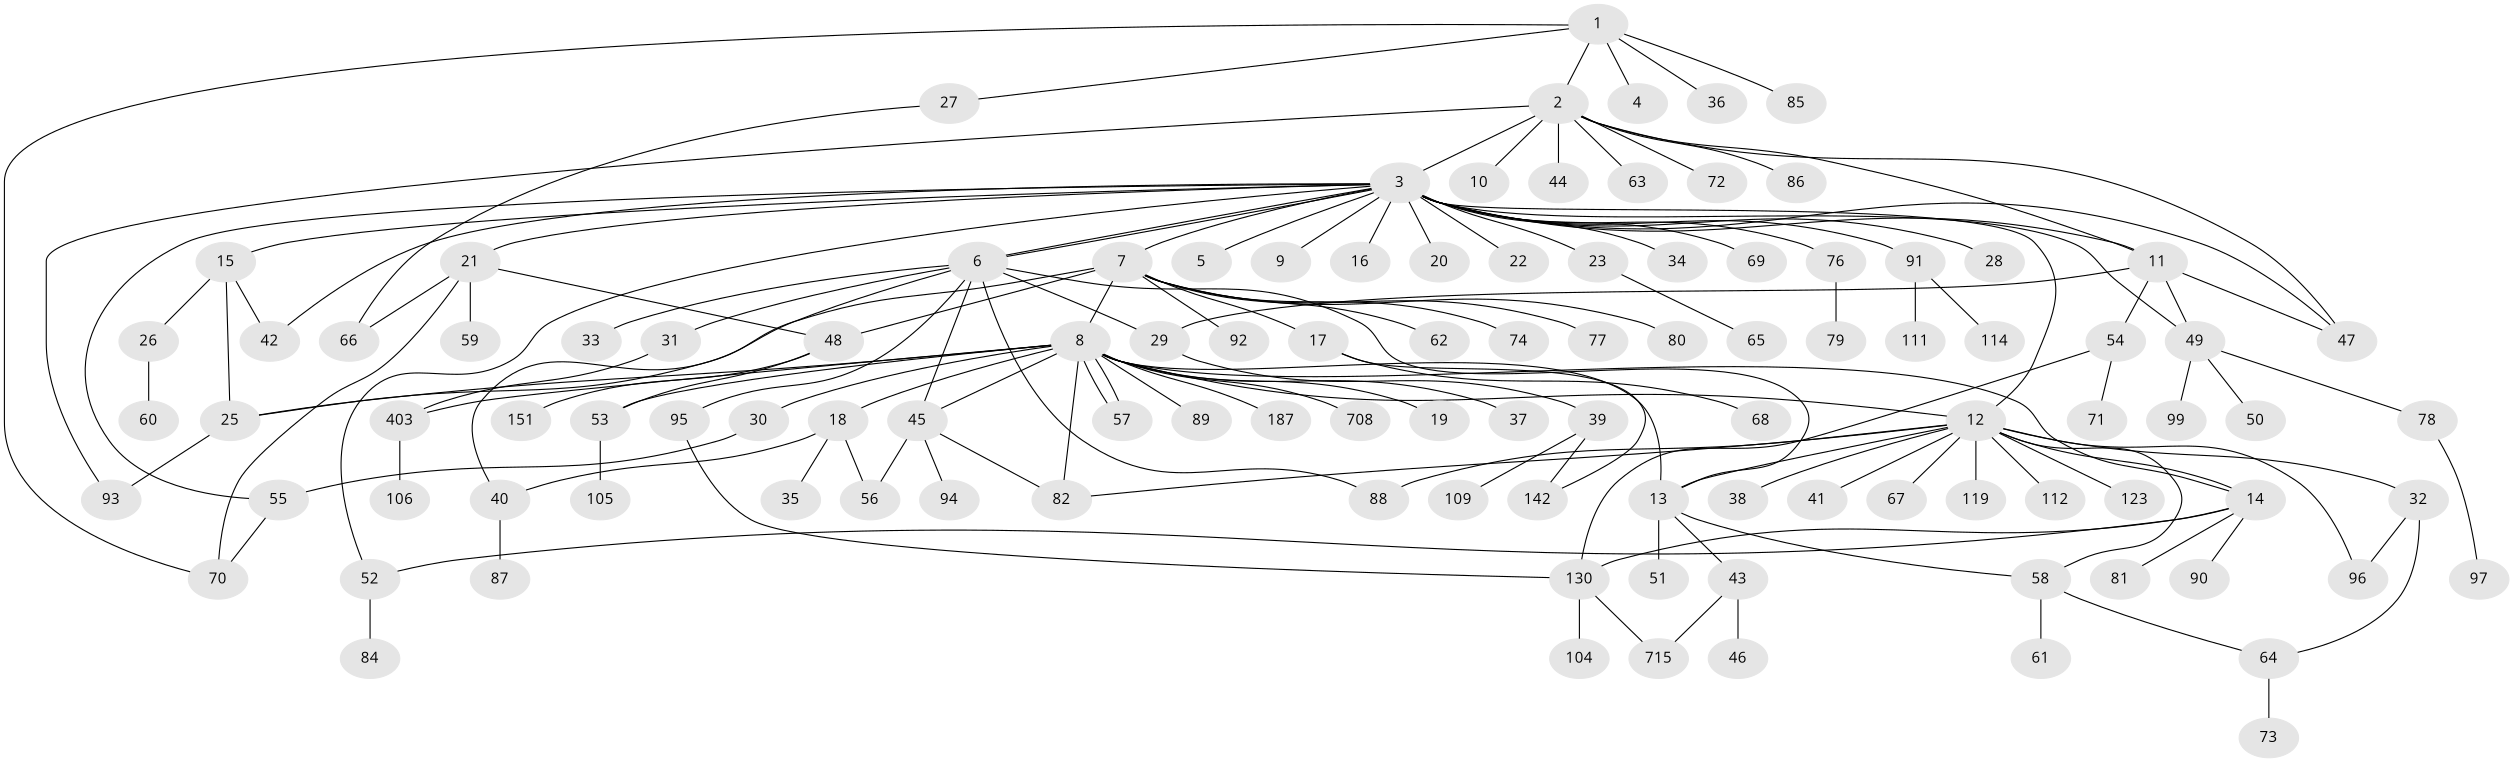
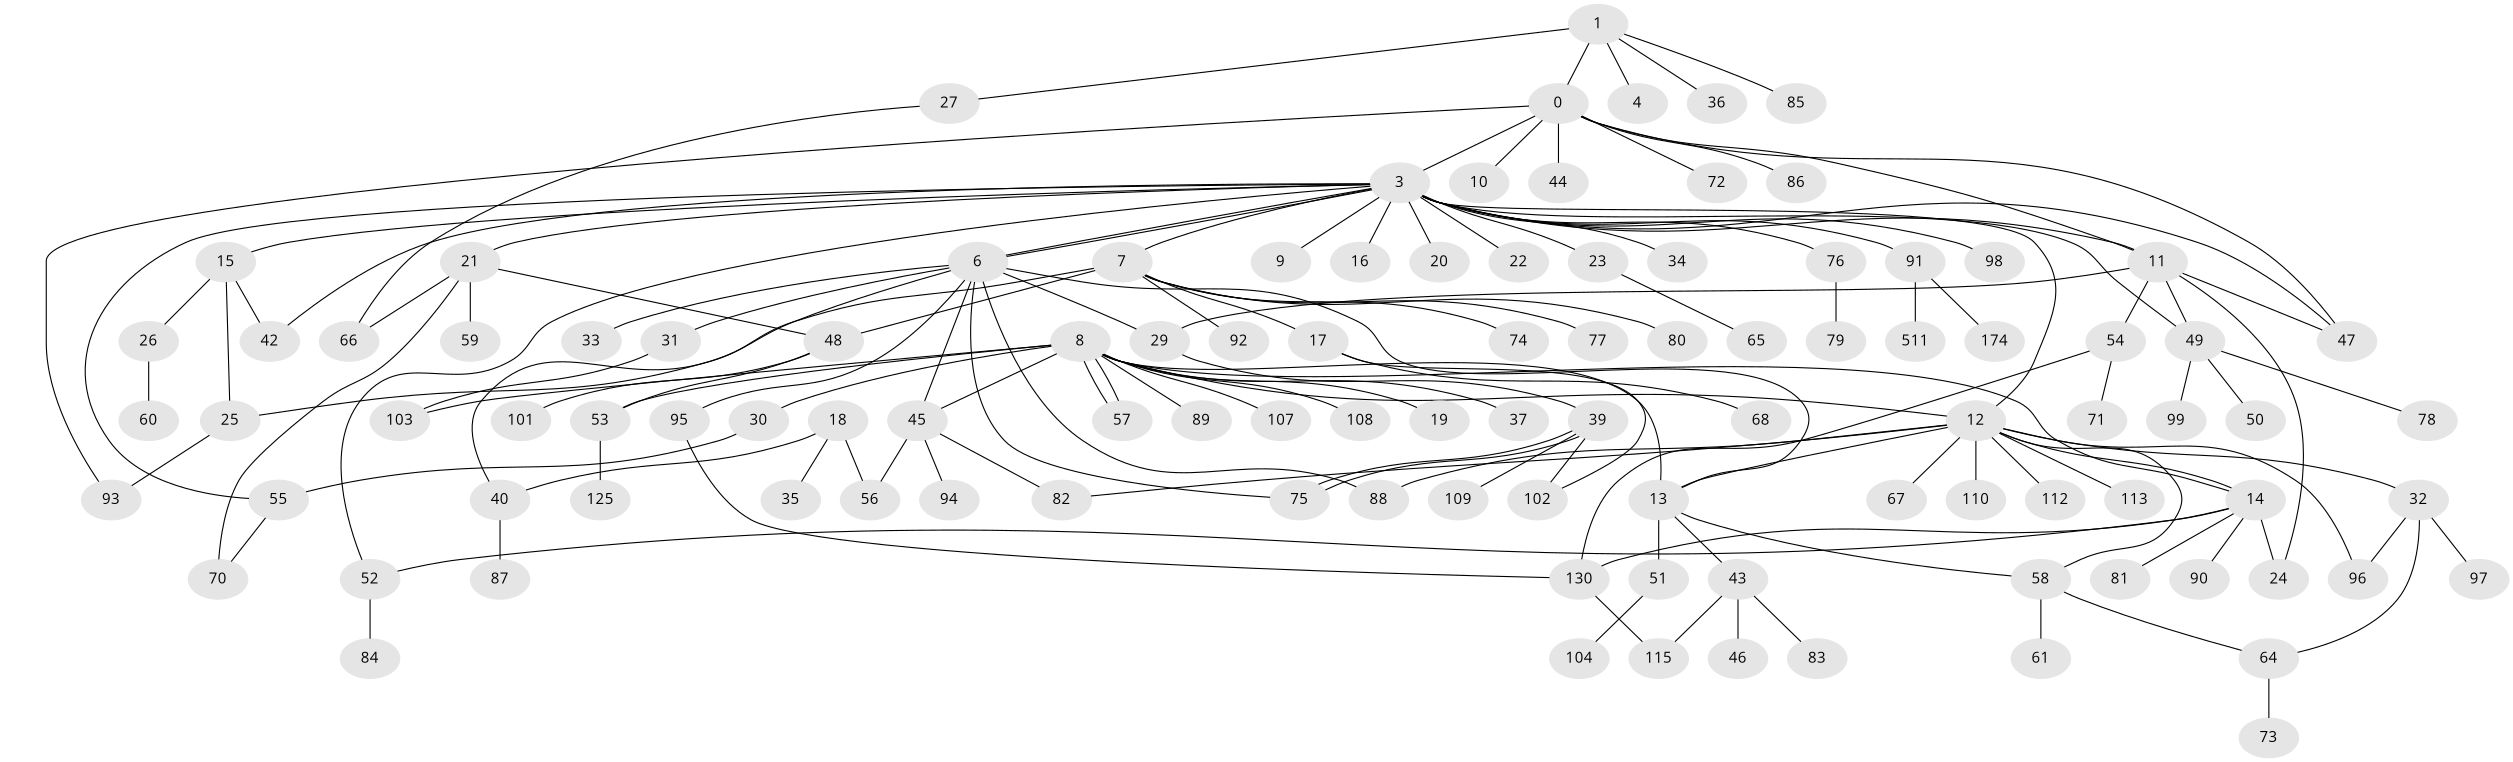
edge "1" -- "70": removed
node "2": label "2" -> "0"
node "63": removed
node "5": removed
node "69": removed
node "28": label "28" -> "98"
edge "7" -- "8": removed
node "62": removed
node "111": label "111" -> "511"
node "114": label "114" -> "174"
edge "8" -- "18": removed
edge "8" -- "25": removed
node "403": label "403" -> "103"
node "151": label "151" -> "101"
edge "8" -- "82": removed
node "187": label "187" -> "107"
node "708": label "708" -> "108"
edge "78" -- "97": now "32" -- "97"
node "106": removed
node "105": label "105" -> "125"
node "75": added
node "142": label "142" -> "102"
node "38": removed
node "41": removed
node "119": label "119" -> "110"
node "123": label "123" -> "113"
node "24": added
edge "130" -- "104": now "51" -- "104"
node "715": label "715" -> "115"
node "83": added
